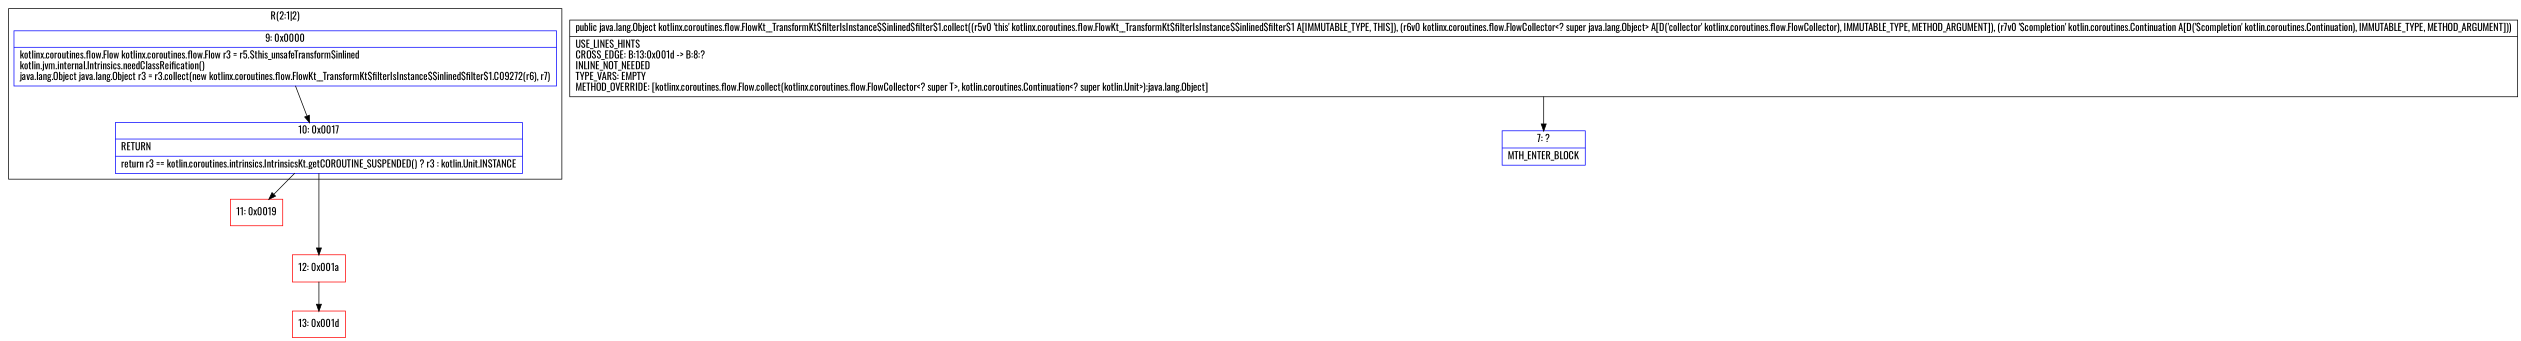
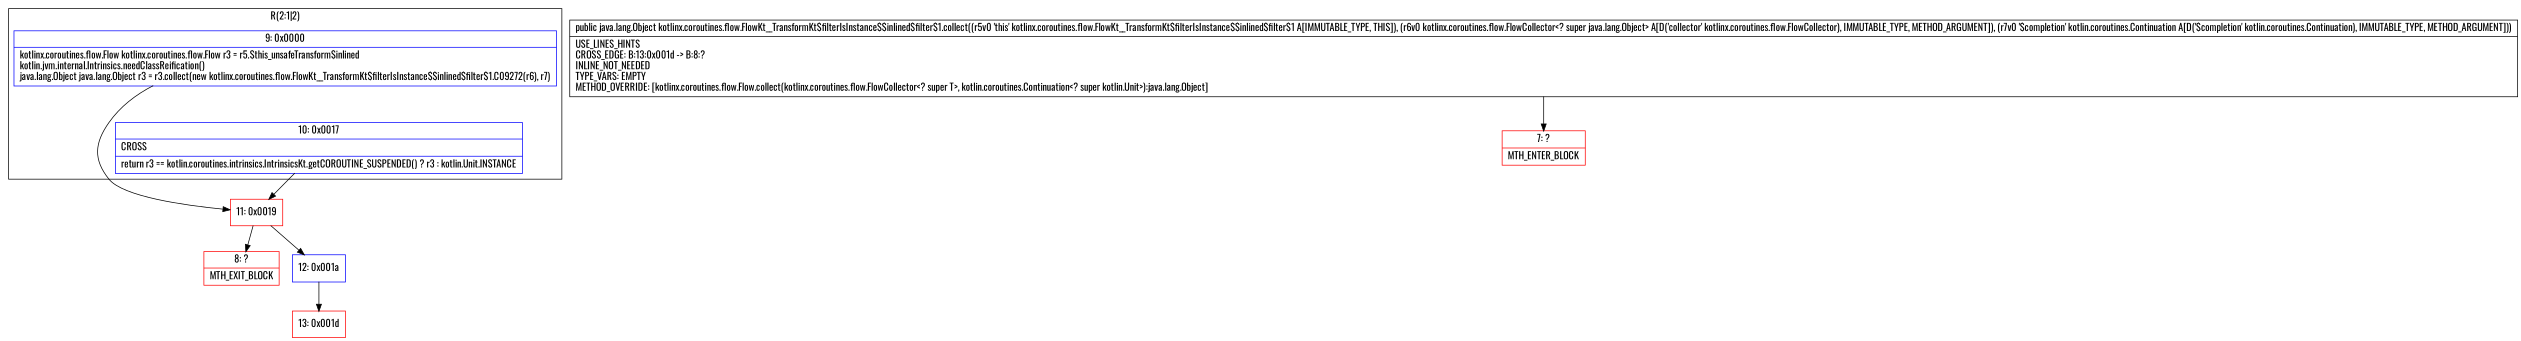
edge "9: 0x0000" -> "10: 0x0017": now "9: 0x0000" -> "11: 0x0019"
node "10: 0x0017": text "RETURN" -> "CROSS"
node "7: ?": color blue -> red
edge "10: 0x0017" -> "12: 0x001a": now "11: 0x0019" -> "12: 0x001a"
node "8: ?": added
node "12: 0x001a": color red -> blue
